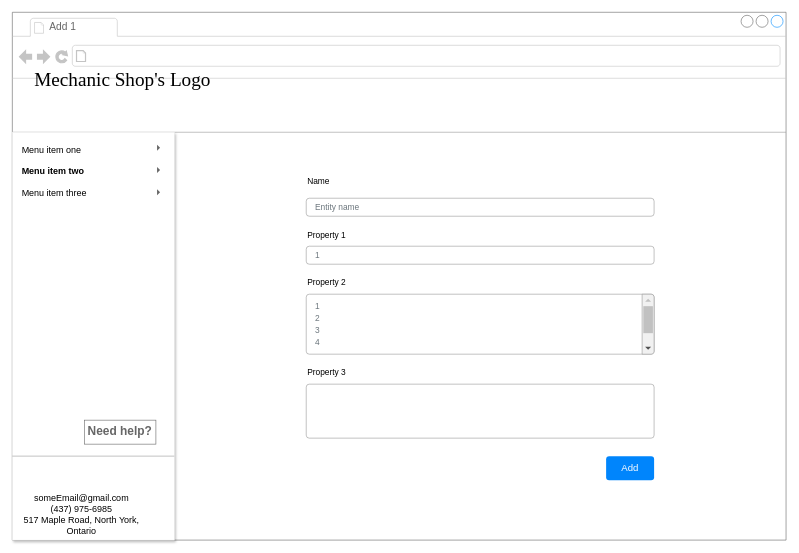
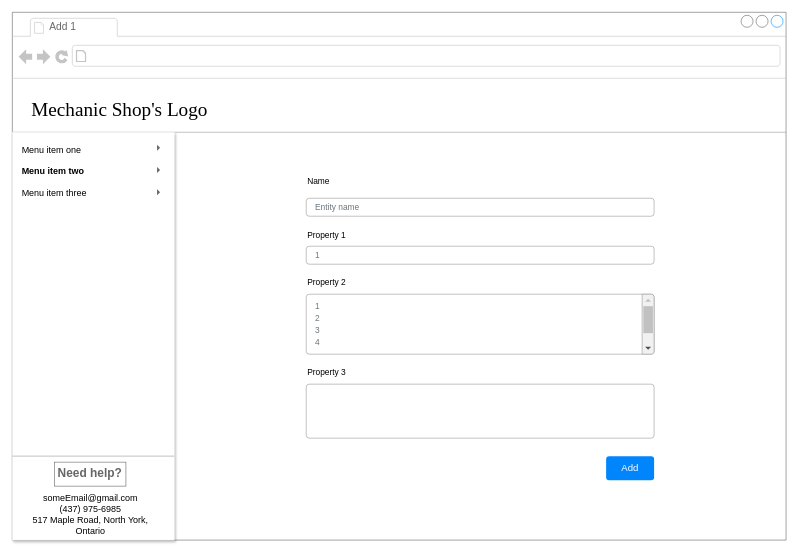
node "Mechanic Shop's Logo": moved (135, 81) -> (132, 111)
node "Need help?": moved (120, 432) -> (90, 474)
node "someEmail@gmail.com (437) 975-6985 517 Maple Road, North York, Ontario": moved (81, 510) -> (90, 510)
